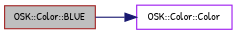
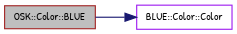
node "OSK::Color::Color": label "OSK::Color::Color" -> "BLUE::Color::Color"
